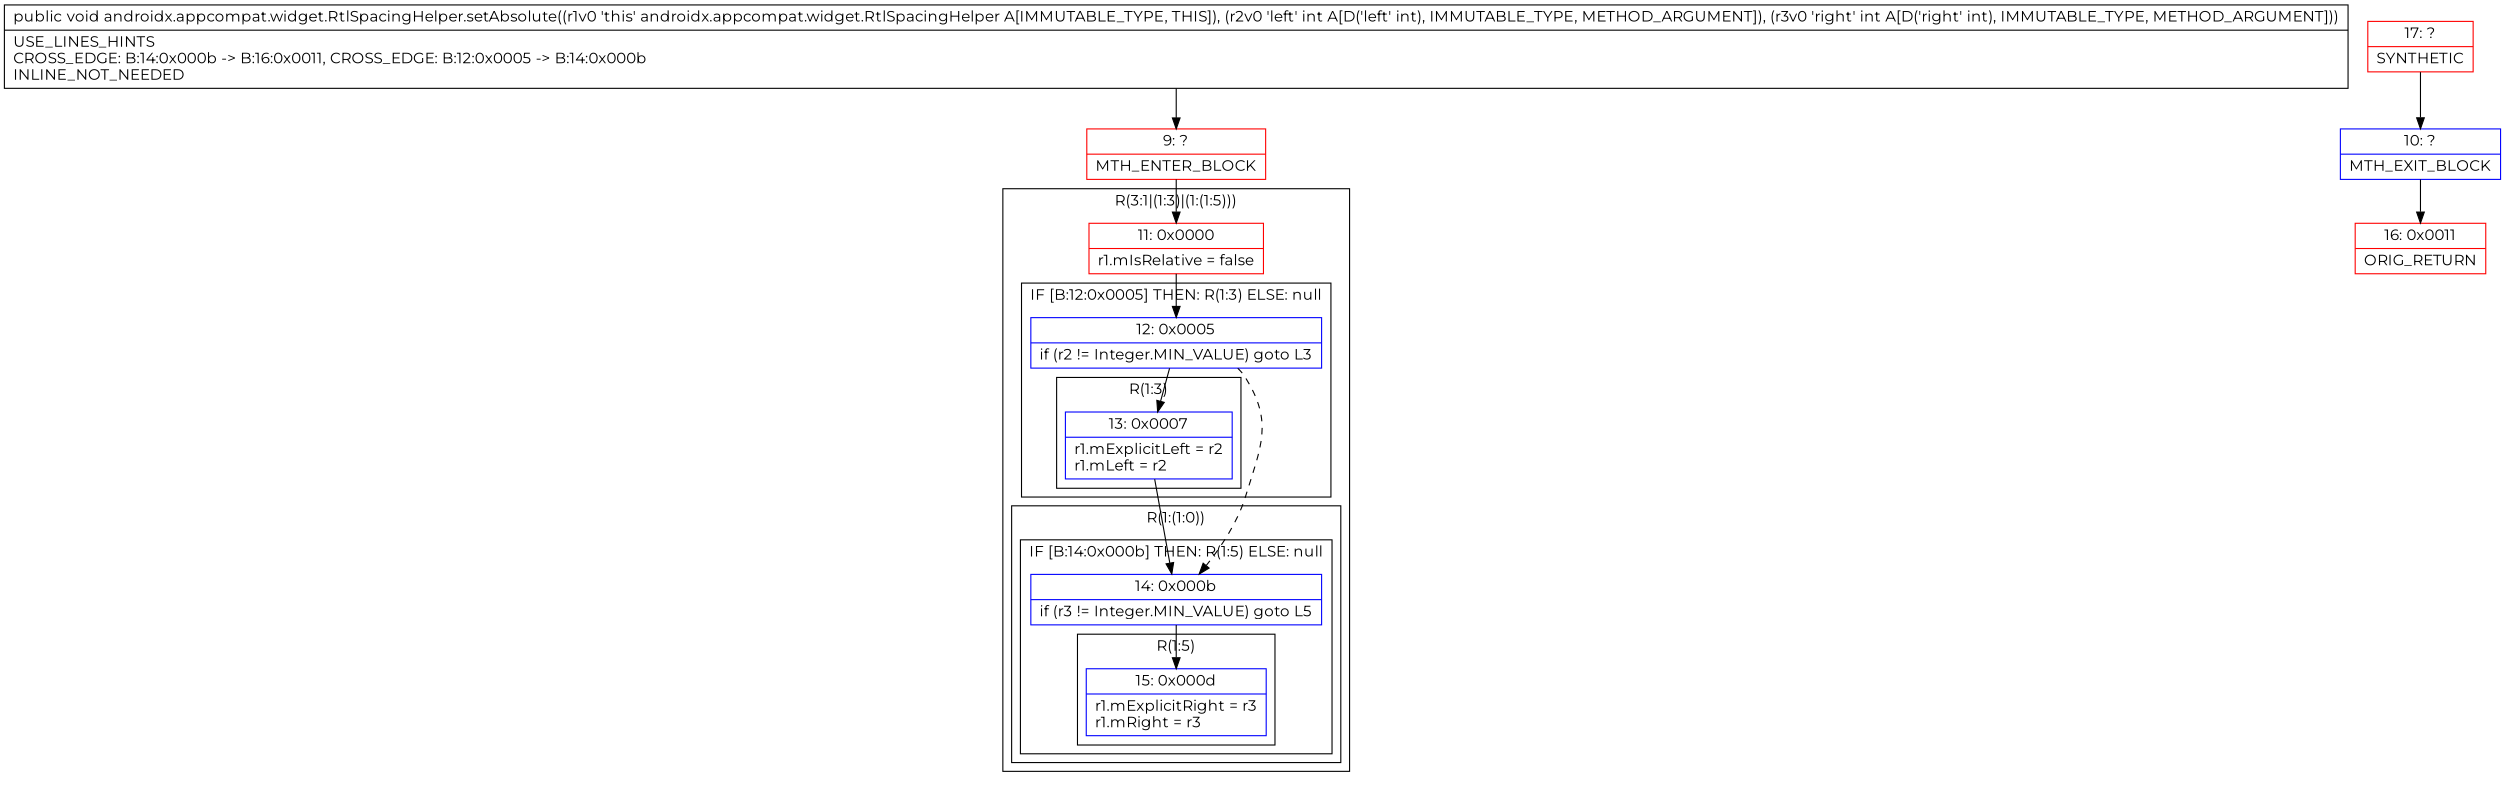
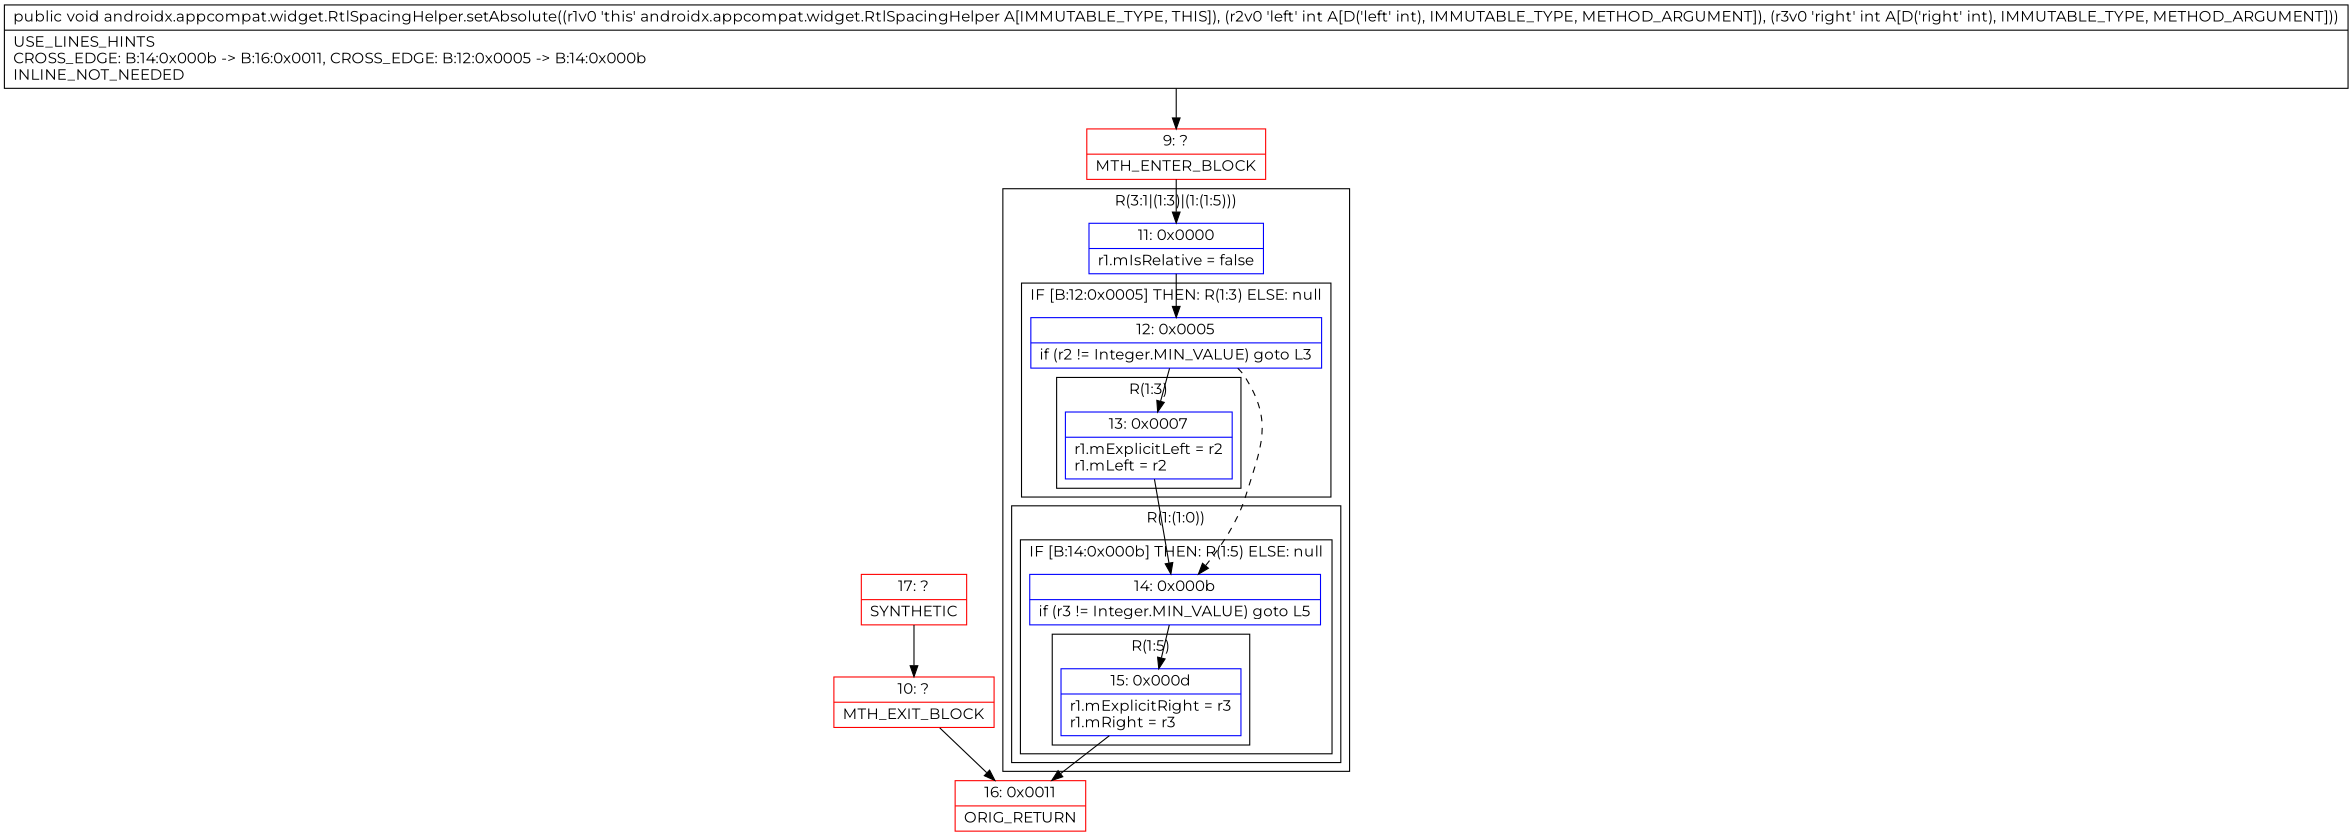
node "10: ?": color blue -> red
node "11: 0x0000": color red -> blue
edge "15: 0x000d" -> "16: 0x0011": added
